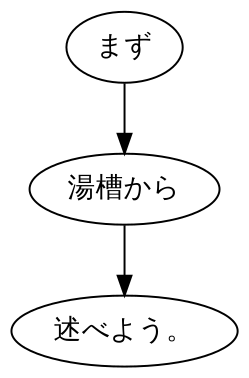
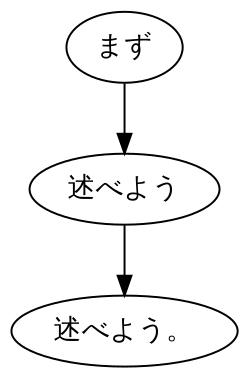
node "湯槽から": label "湯槽から" -> "述べよう"
